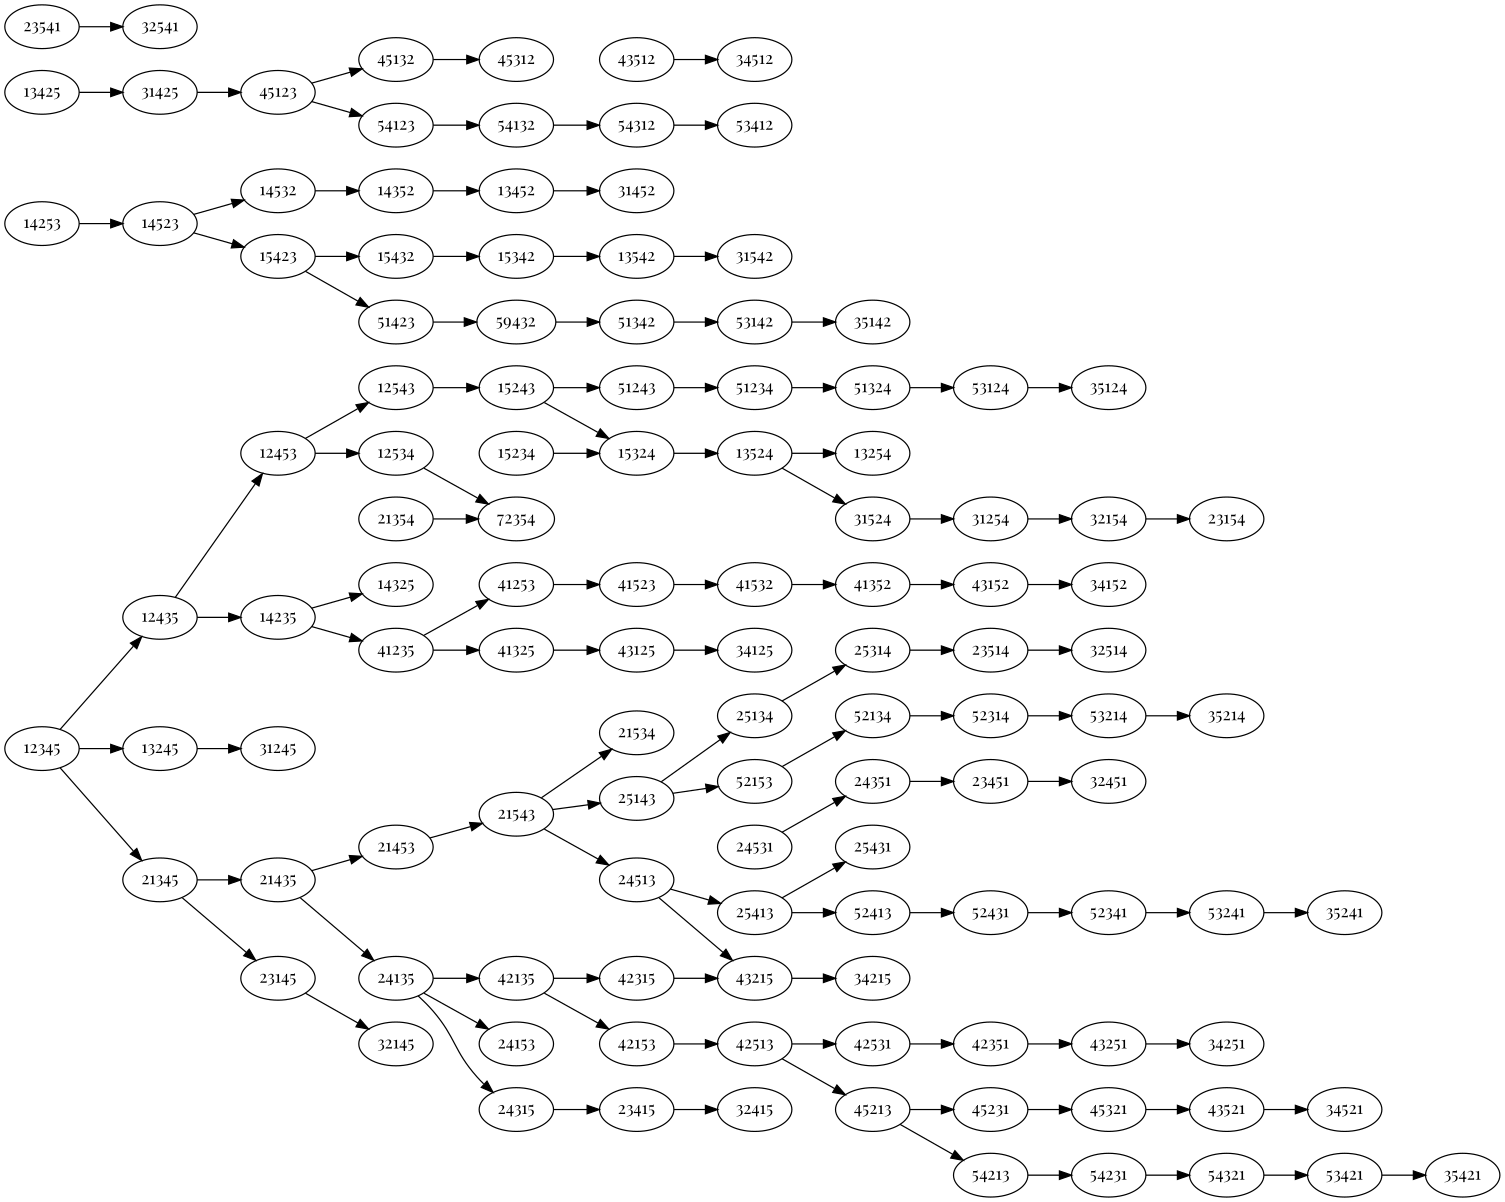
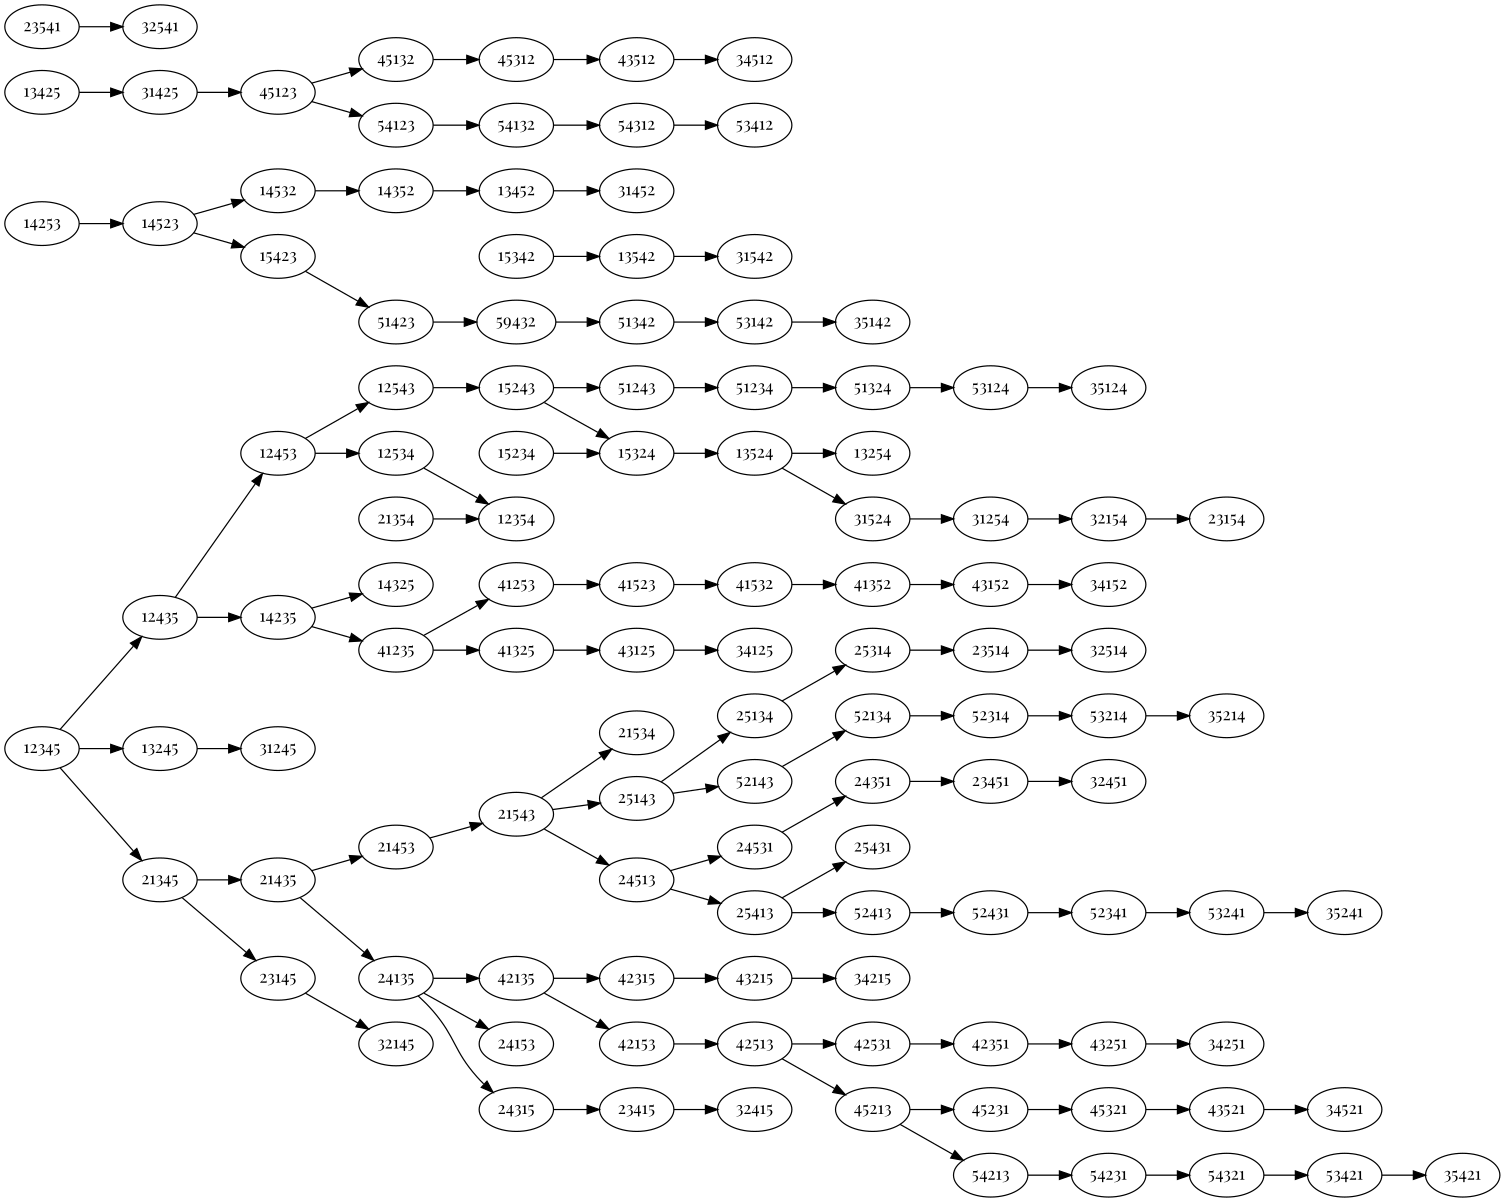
edge "45312" -> "43512": added
node "15432": removed
node "72354": label "72354" -> "12354"
node "52153": label "52153" -> "52143"
edge "24513" -> "43215": now "24513" -> "24531"
